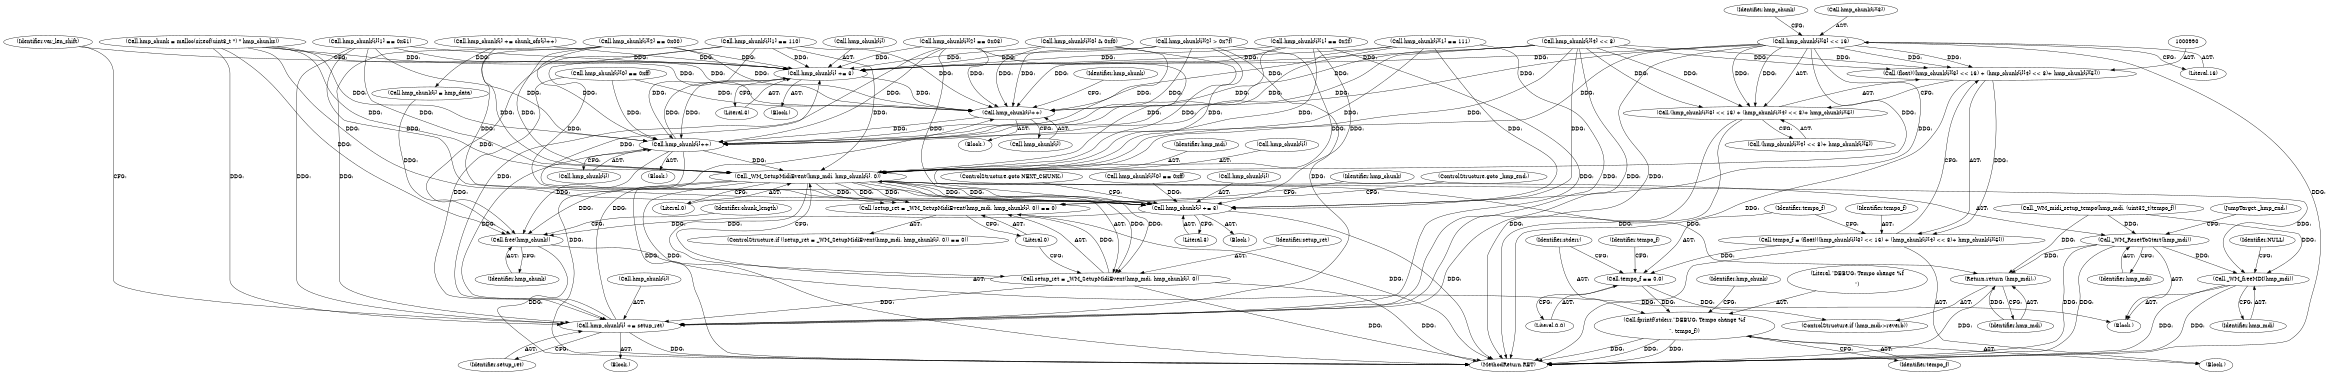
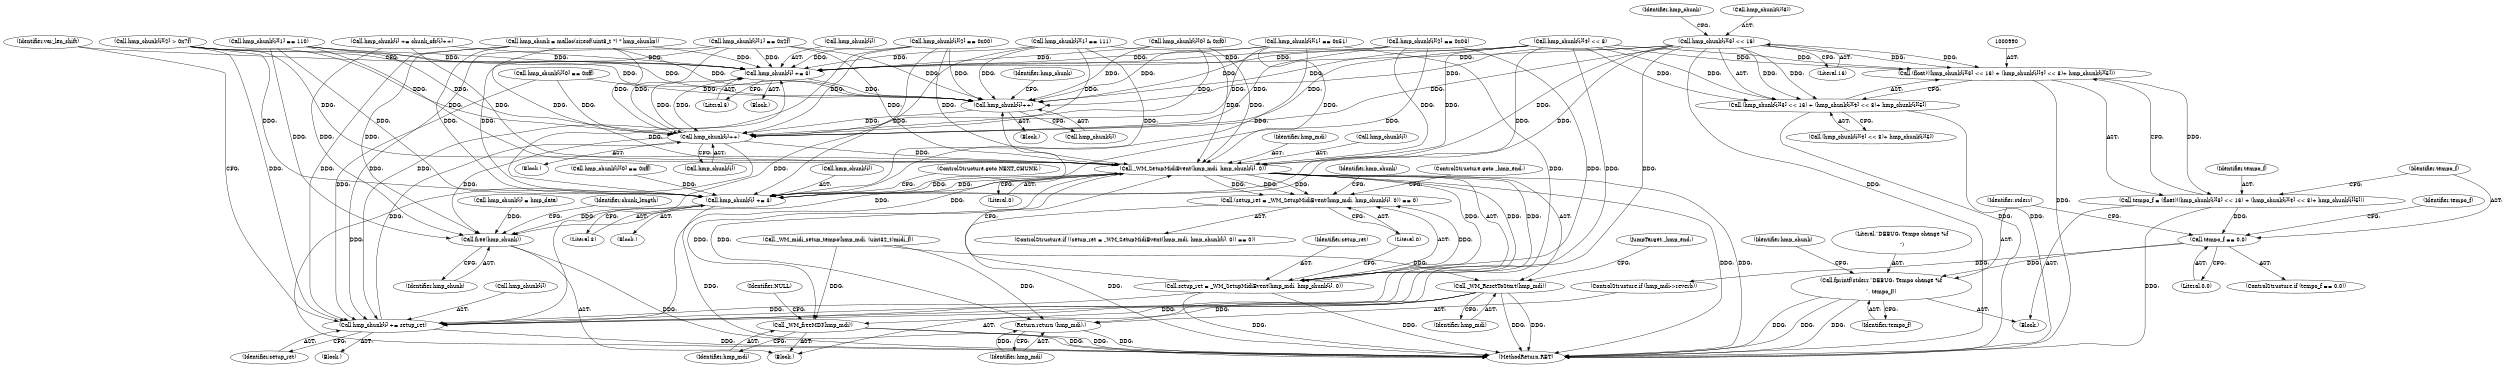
edge "(Call,hmp_chunk[i] += chunk_ofs[i]++)" -> "(Call,hmp_chunk[i] = hmp_data)": now "(Call,hmp_chunk[i] += chunk_ofs[i]++)" -> "(Call,free(hmp_chunk))"
node "(Call,_WM_midi_setup_tempo(hmp_mdi, (uint32_t)tempo_f))": label "(Call,_WM_midi_setup_tempo(hmp_mdi, (uint32_t)tempo_f))" -> "(Call,_WM_midi_setup_tempo(hmp_mdi, (uint32_t)midi_f))"
node "(ControlStructure,if (tempo_f == 0.0))": added
edge "(Return,return (hmp_mdi);)" -> "(ControlStructure,if (hmp_mdi->reverb))": reversed
